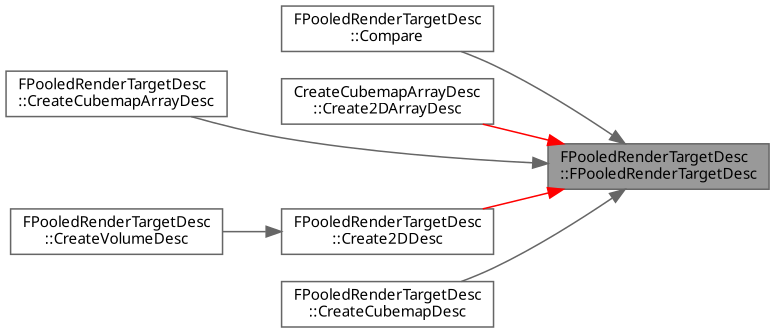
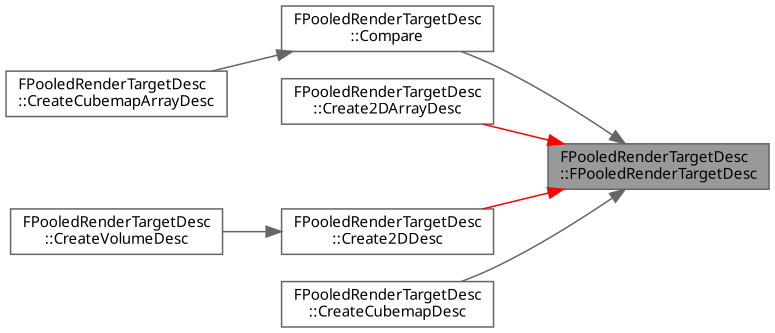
node "CreateCubemapArrayDesc ::Create2DArrayDesc": label "CreateCubemapArrayDesc ::Create2DArrayDesc" -> "FPooledRenderTargetDesc ::Create2DArrayDesc"
edge "FPooledRenderTargetDesc ::CreateCubemapArrayDesc" -> "FPooledRenderTargetDesc ::FPooledRenderTargetDesc": now "FPooledRenderTargetDesc ::CreateCubemapArrayDesc" -> "FPooledRenderTargetDesc ::Compare"
